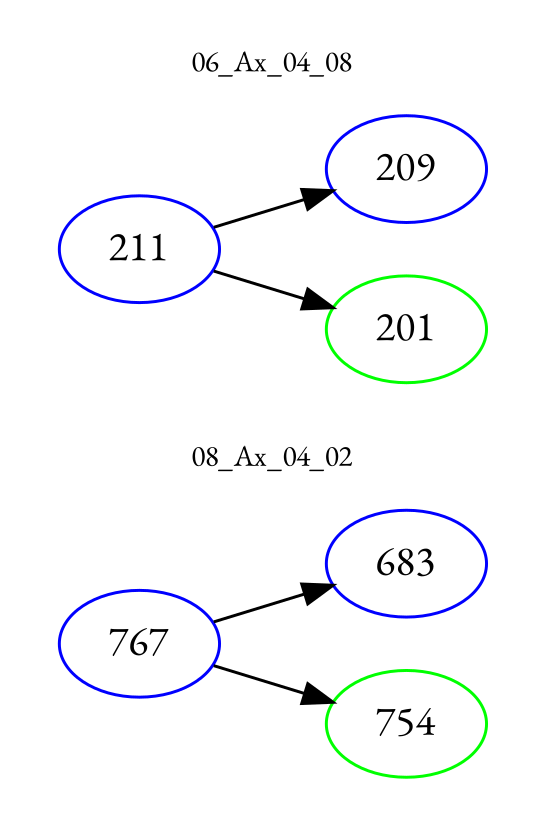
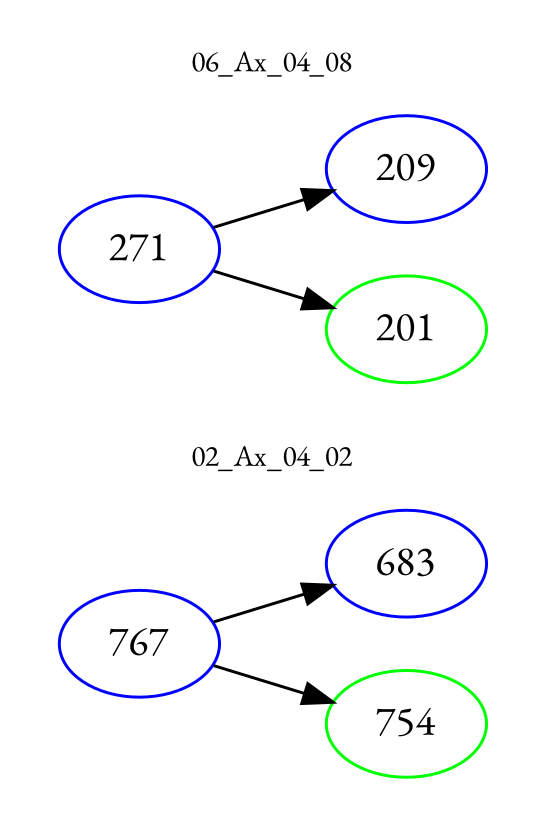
node "211": label "211" -> "271"
cluster "08_Ax_04_02": label "08_Ax_04_02" -> "02_Ax_04_02"
